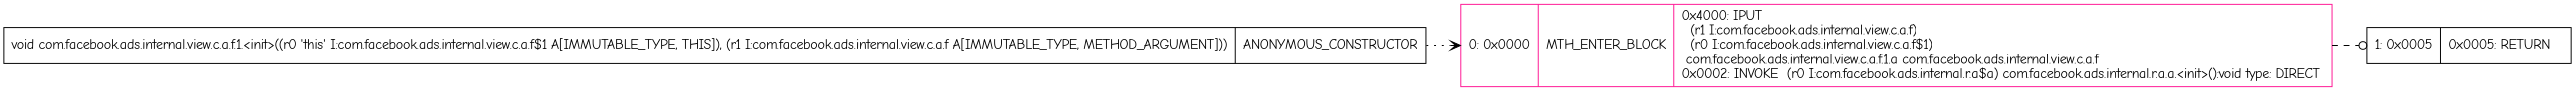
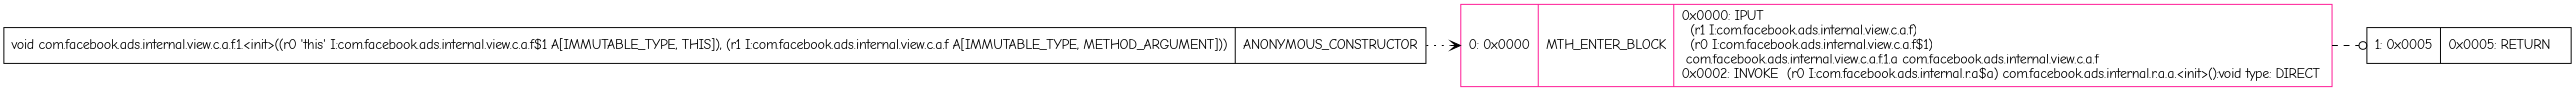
node "0: 0x0000": text "0x4000: IPUT" -> "0x0000: IPUT"
